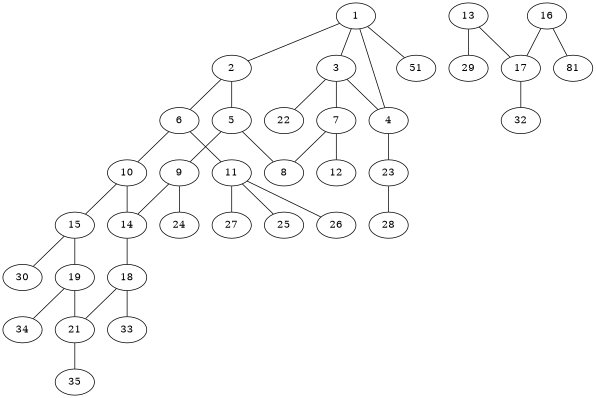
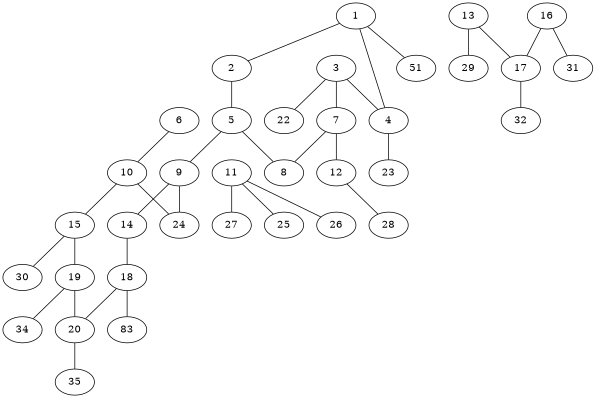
edge "1" -- "3": removed
node "81": label "81" -> "31"
edge "2" -- "6": removed
edge "6" -- "11": removed
edge "10" -- "14": now "10" -- "24"
edge "23" -- "28": now "12" -- "28"
node "21": label "21" -> "20"
node "33": label "33" -> "83"
